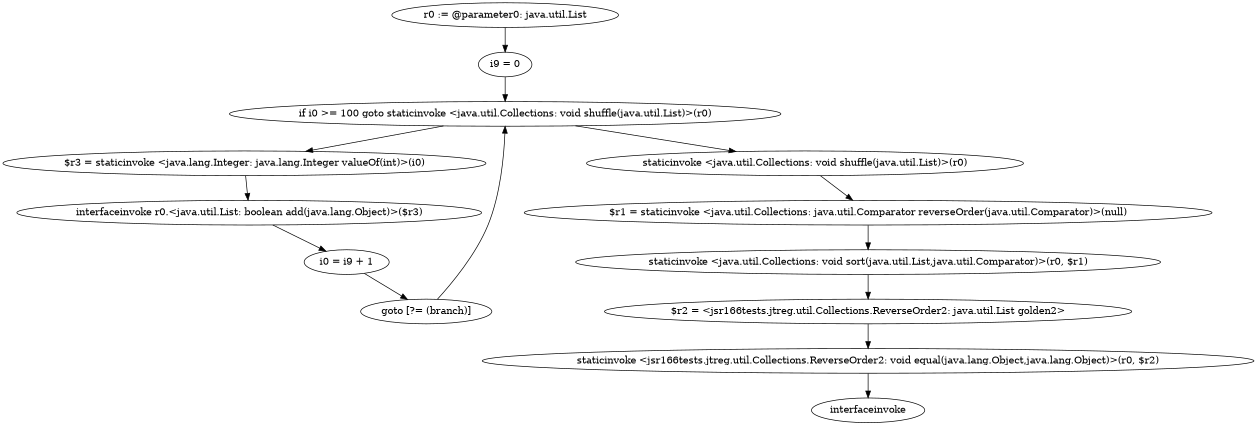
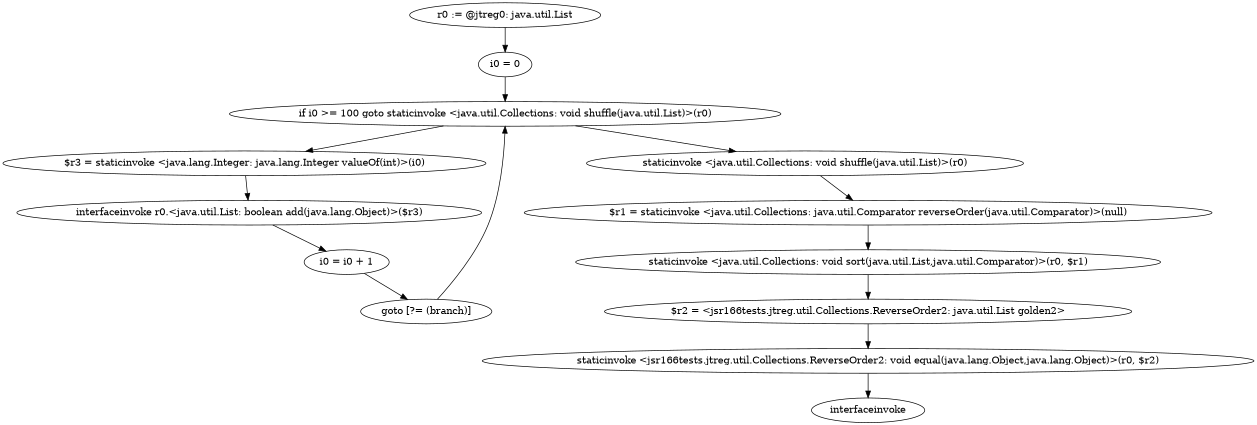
node "r0 := @parameter0: java.util.List": label "r0 := @parameter0: java.util.List" -> "r0 := @jtreg0: java.util.List"
node "i9 = 0": label "i9 = 0" -> "i0 = 0"
node "i0 = i9 + 1": label "i0 = i9 + 1" -> "i0 = i0 + 1"
